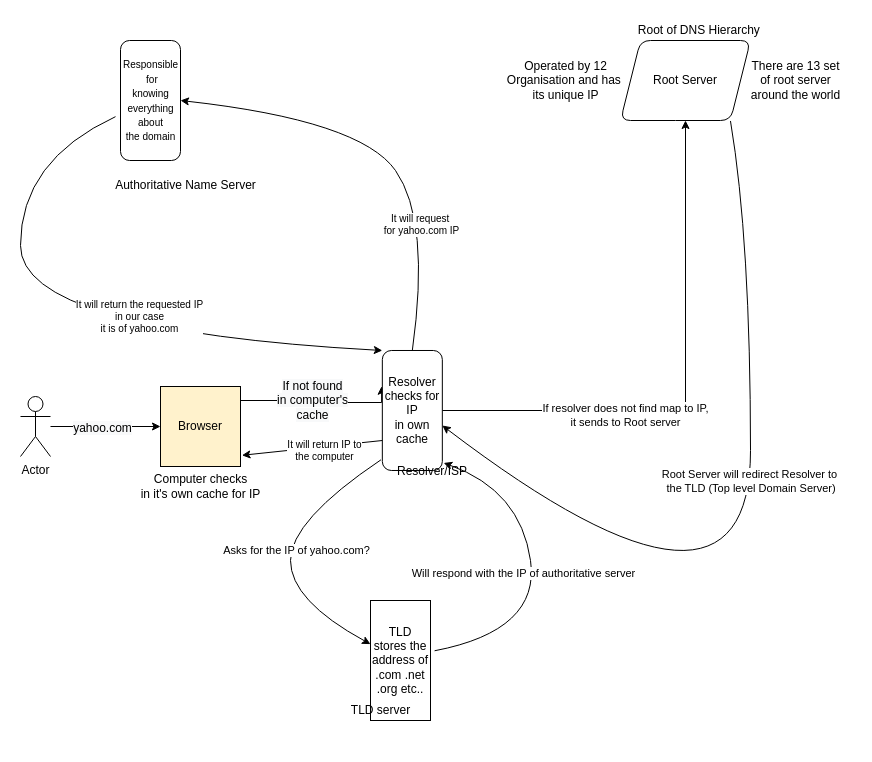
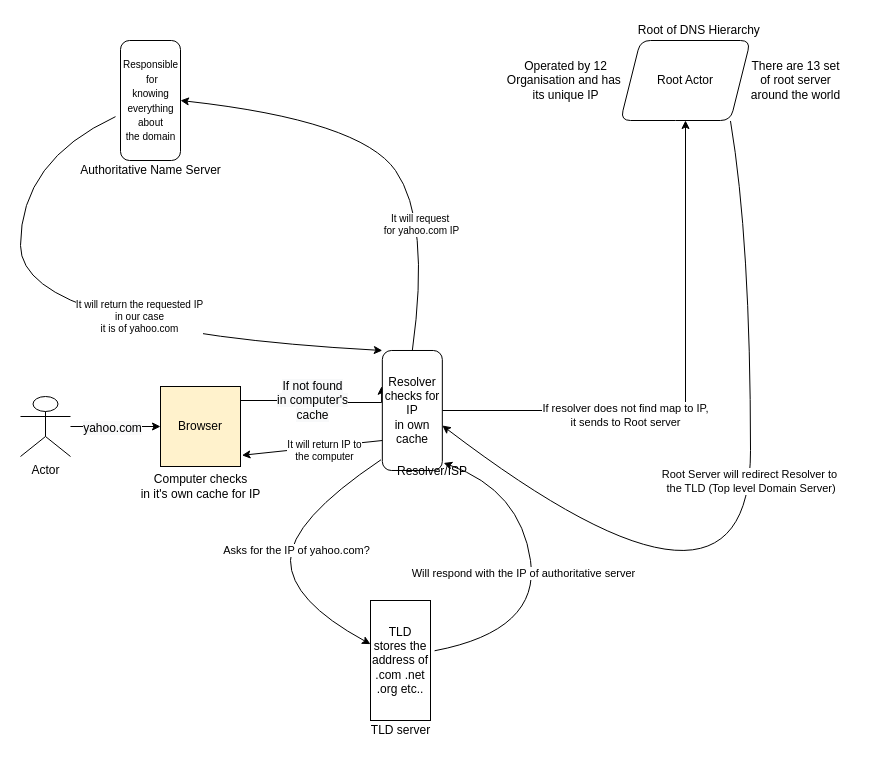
node "Root Server": label "Root Server" -> "Root Actor"
node "Authoritative Name Server": moved (186, 186) -> (151, 171)
node "Actor": size 30x60 -> 50x60
node "TLD server": moved (381, 711) -> (401, 731)
